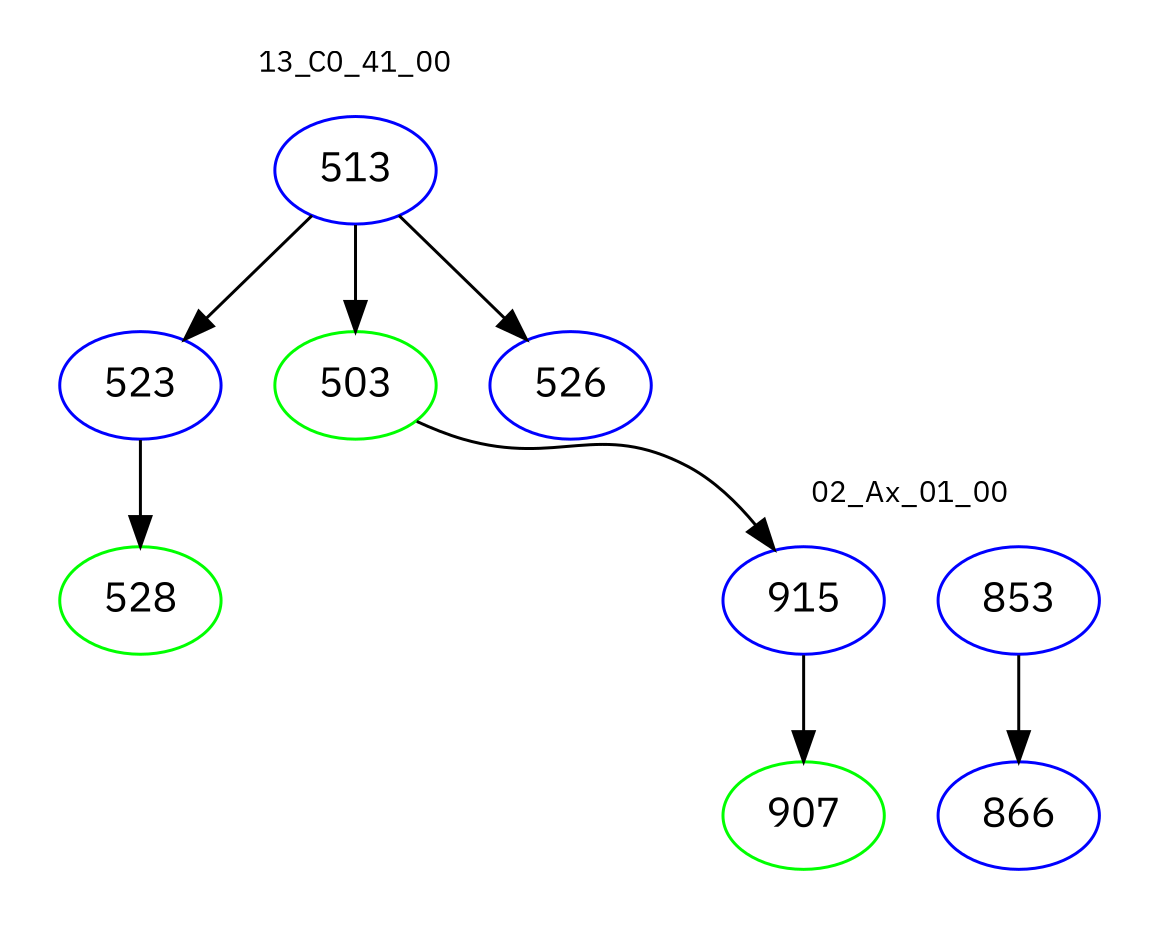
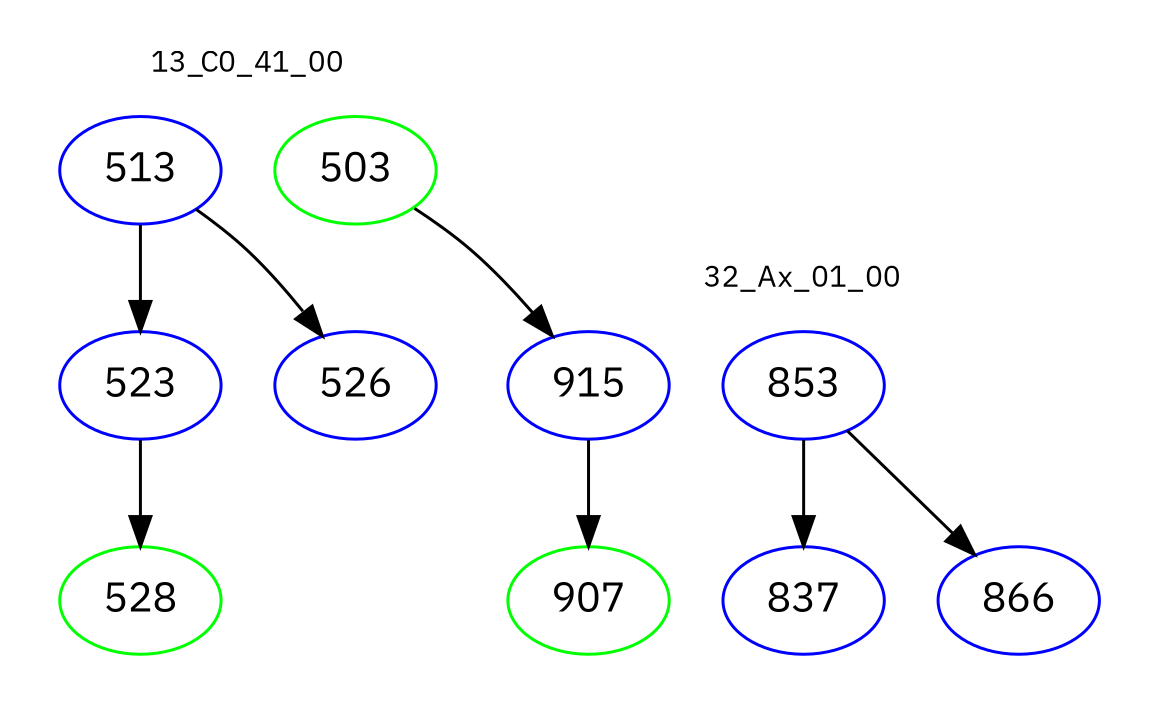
edge "513" -> "503": removed
cluster "02_Ax_01_00": label "02_Ax_01_00" -> "32_Ax_01_00"
node "837": added
